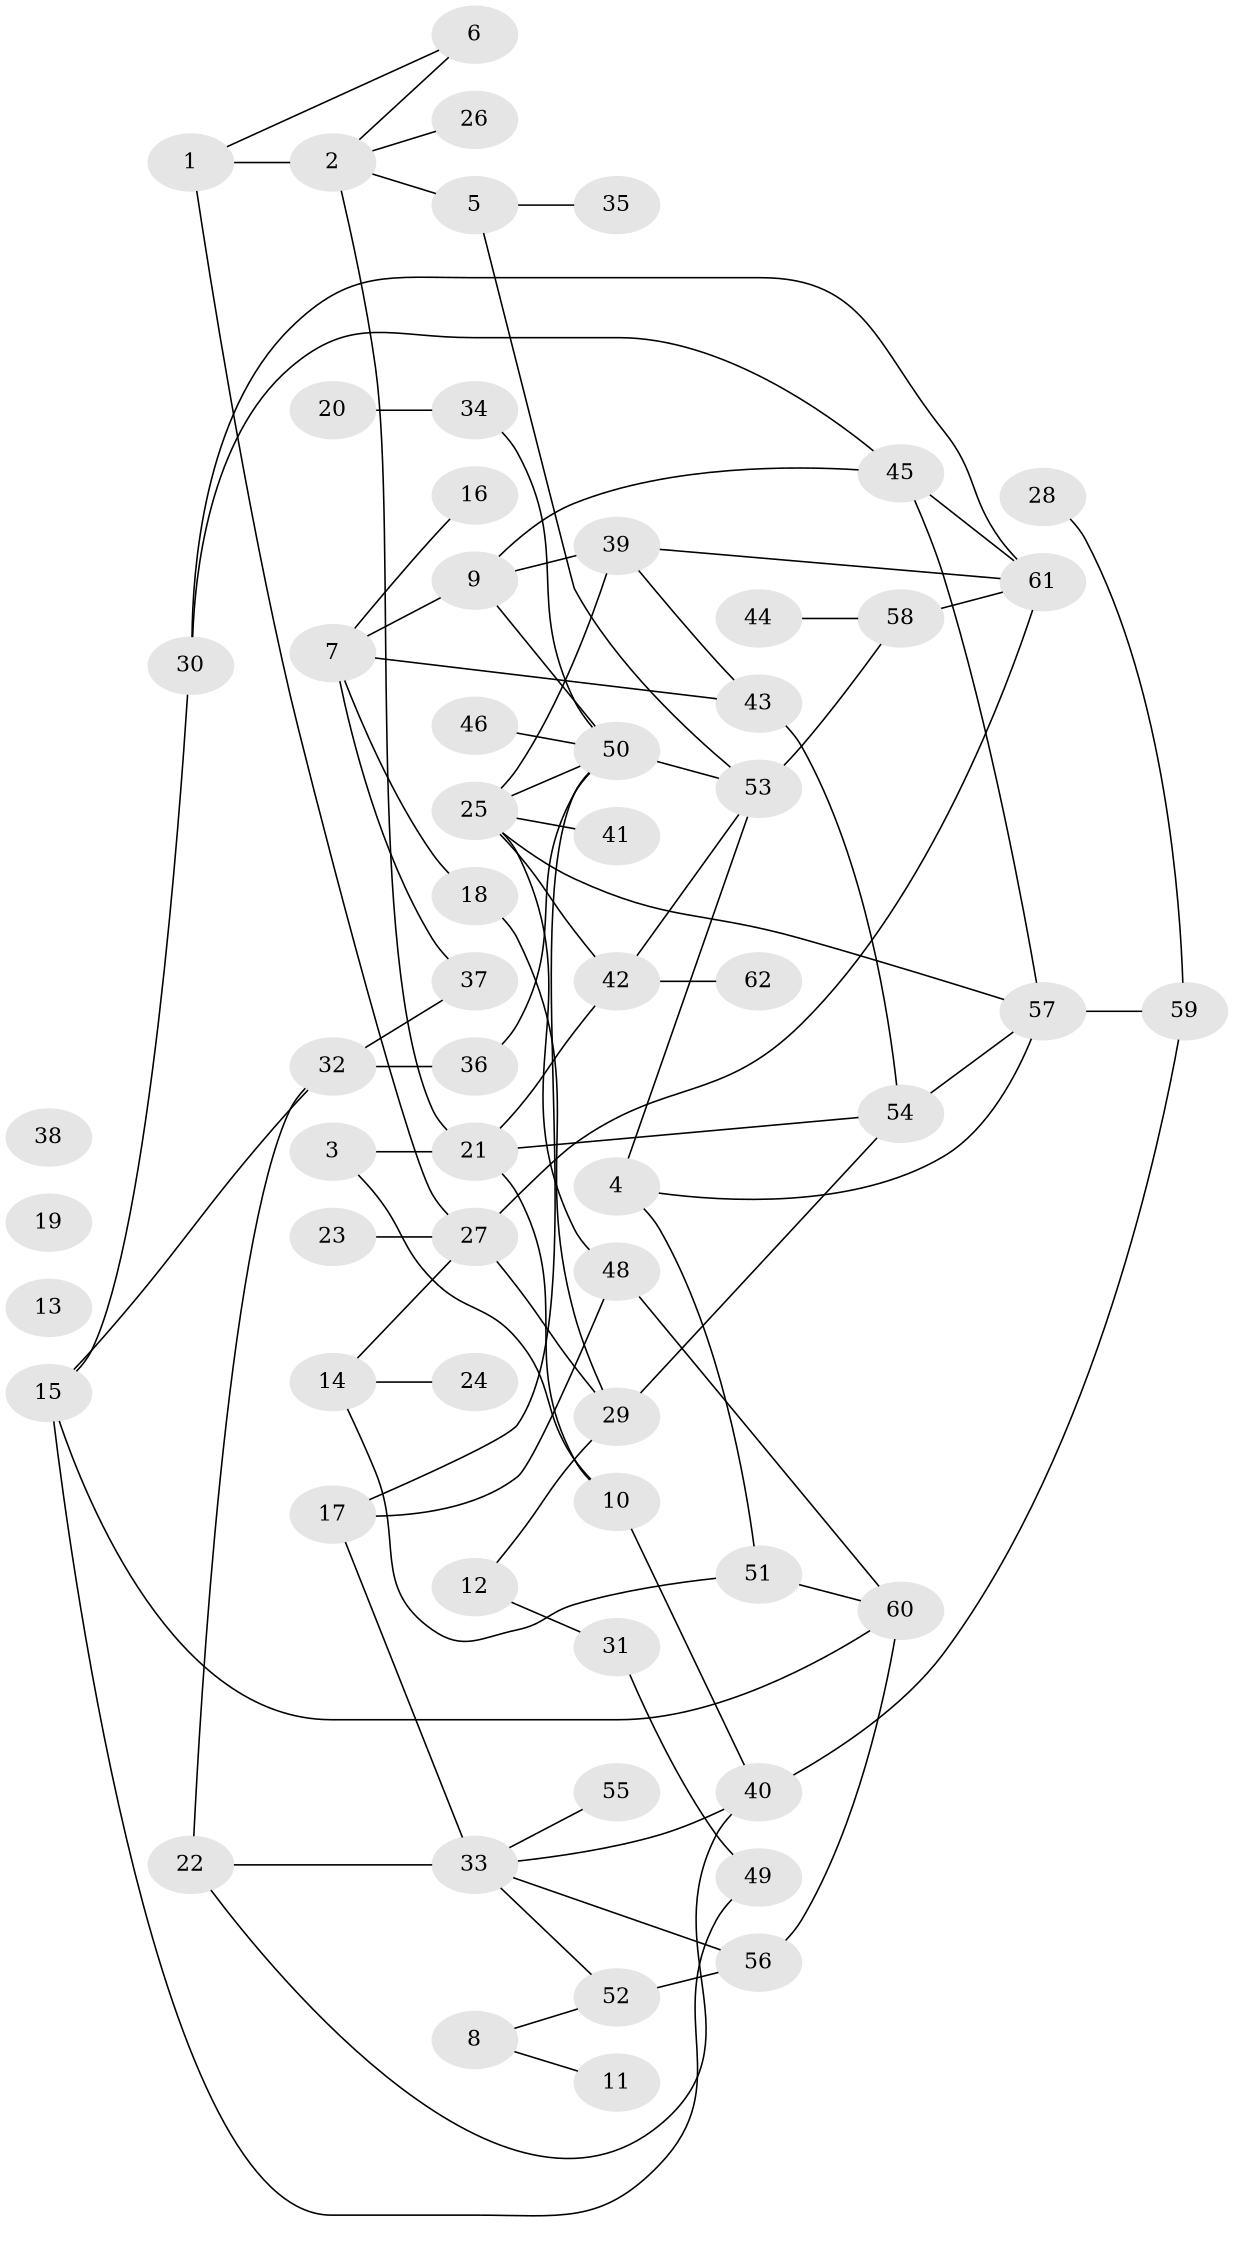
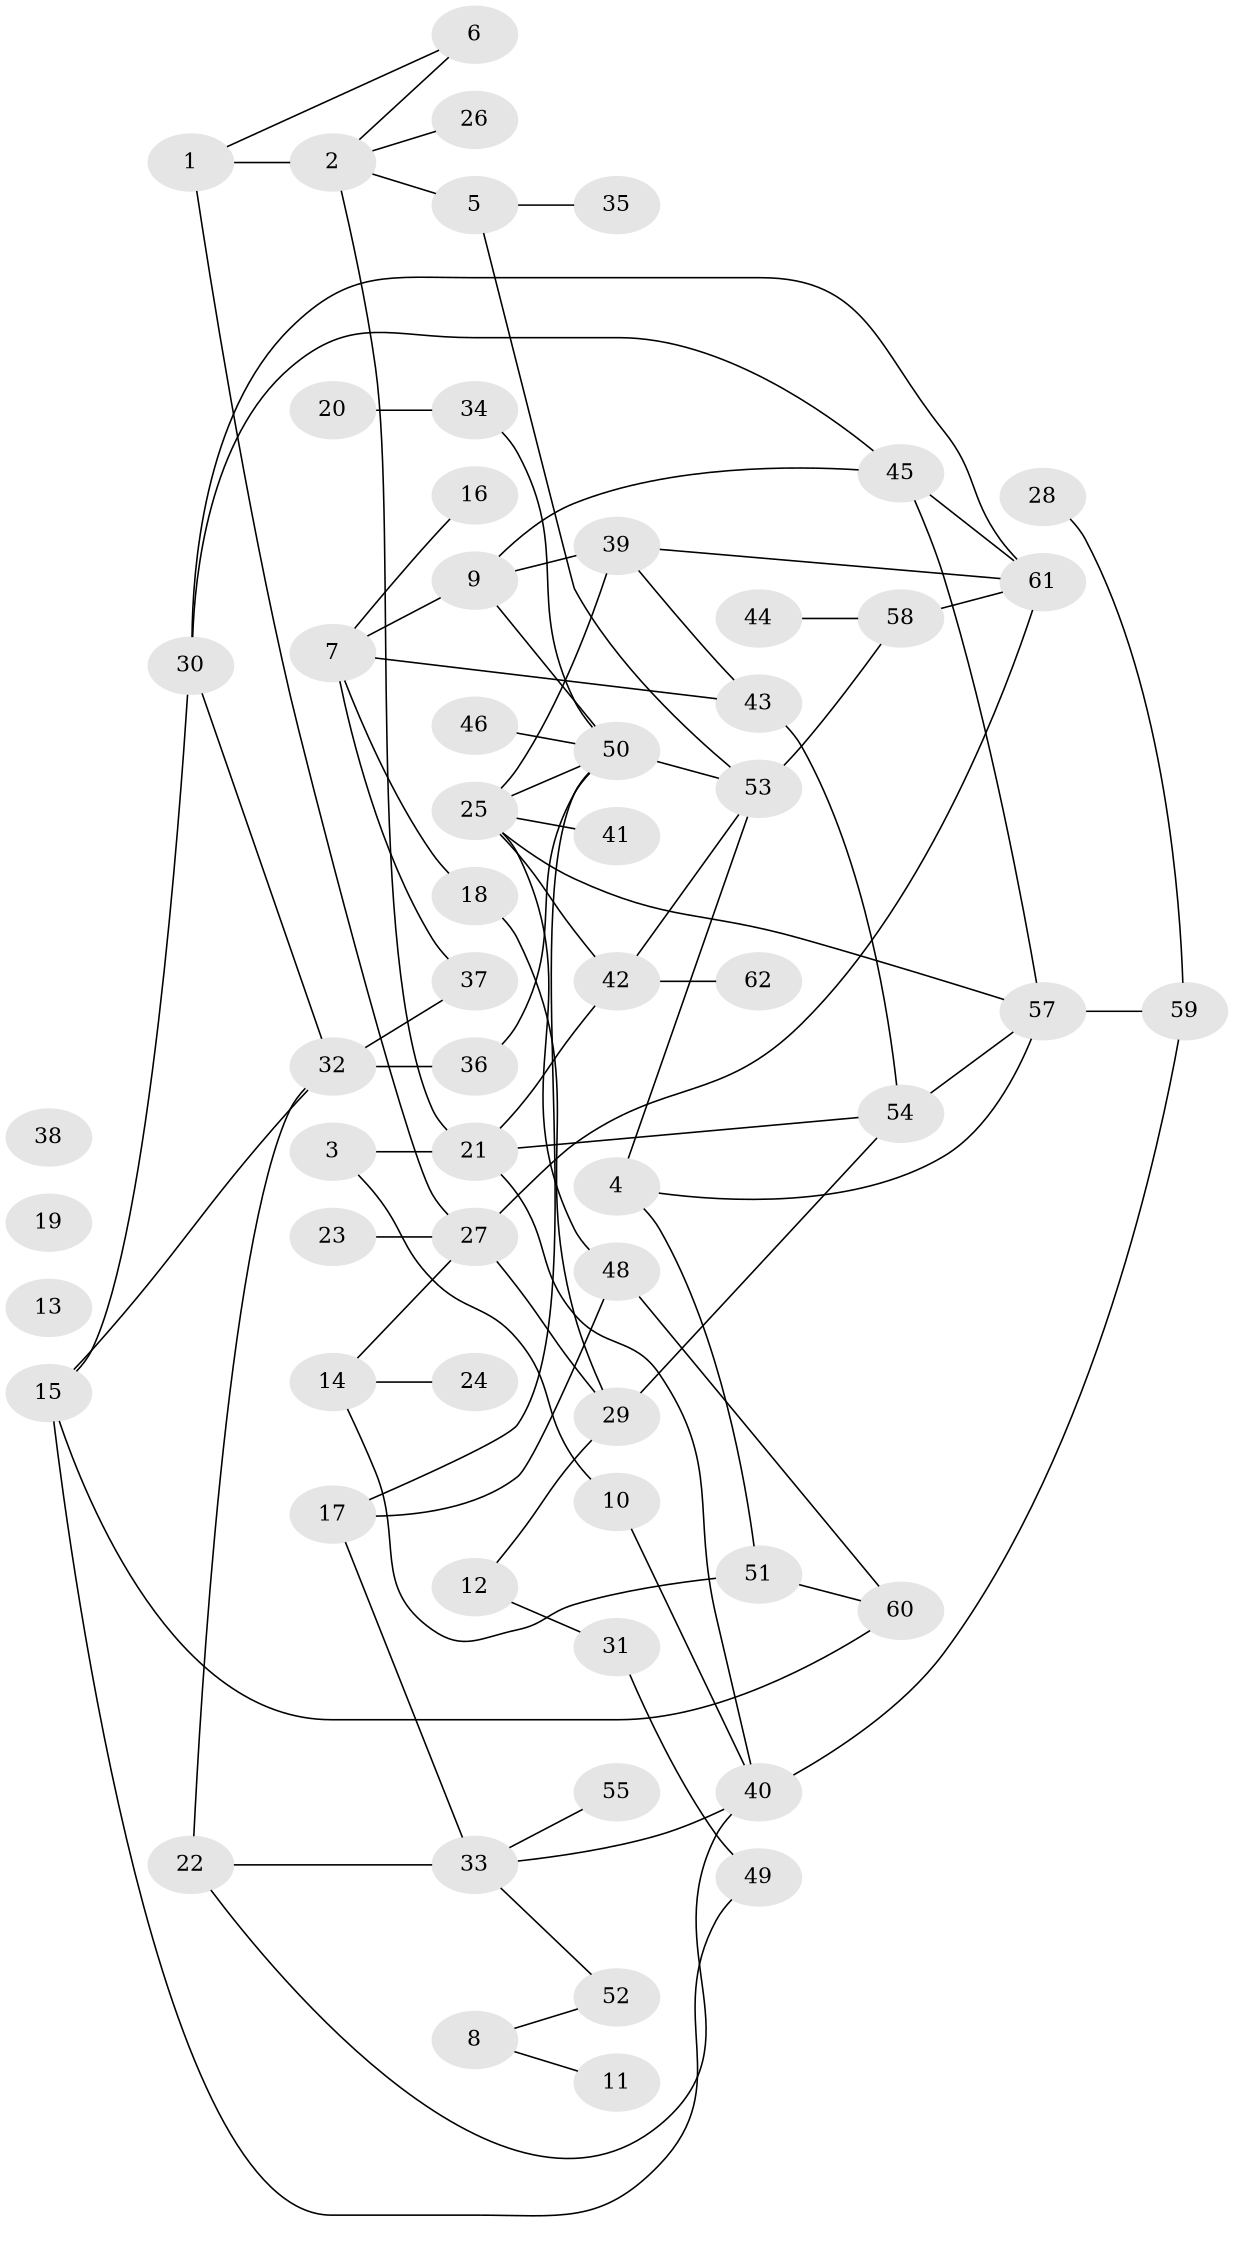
edge "30" -- "32": added
edge "21" -- "10": now "21" -- "40"
node "56": removed
